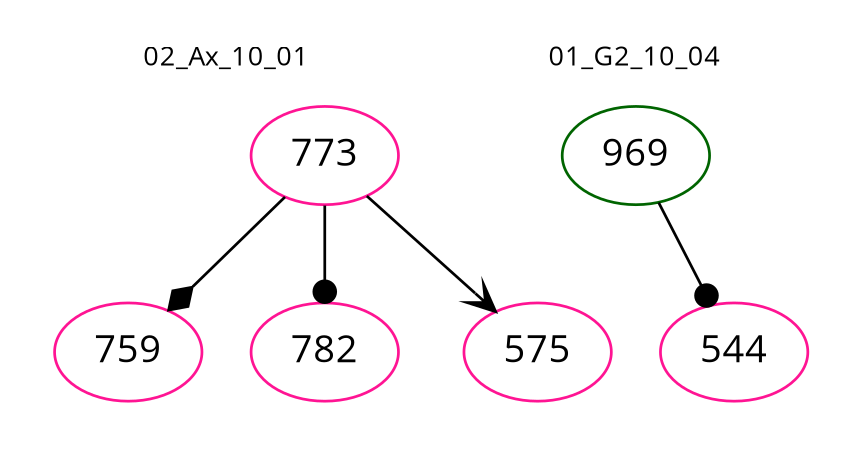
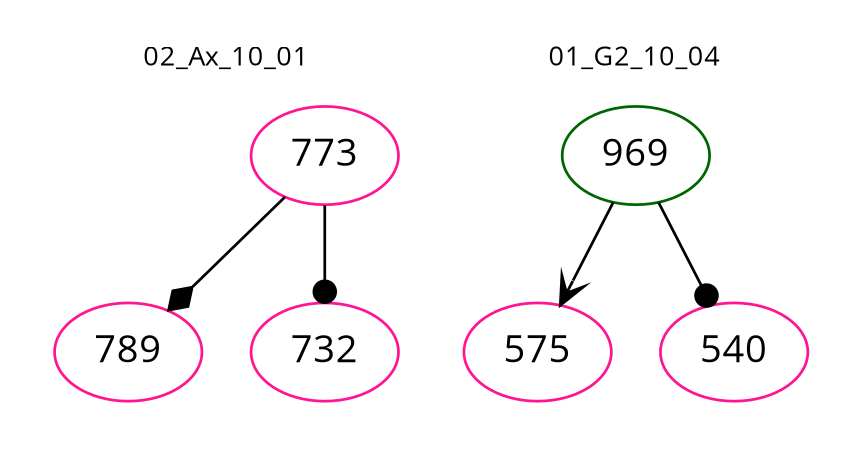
edge "773" -> "575": now "969" -> "575"
node "759": label "759" -> "789"
node "782": label "782" -> "732"
node "544": label "544" -> "540"
